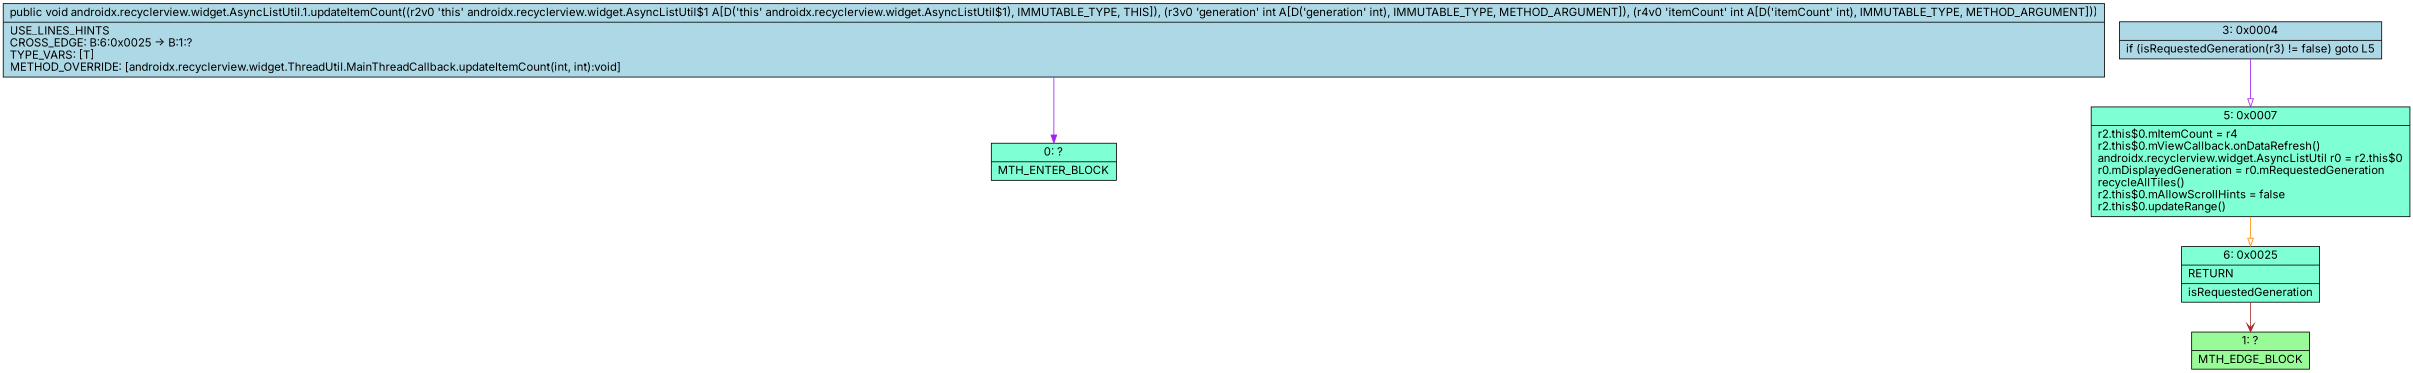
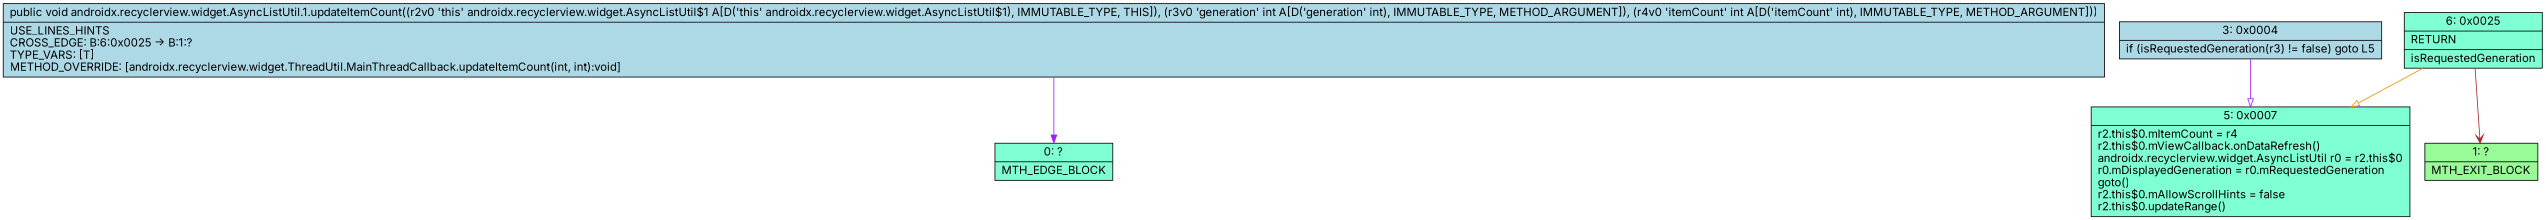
node "0: ?": text "MTH_ENTER_BLOCK" -> "MTH_EDGE_BLOCK"
node "5: 0x0007": text "recycleAllTiles()" -> "goto()"
edge "5: 0x0007" -> "6: 0x0025": reversed
node "1: ?": text "MTH_EDGE_BLOCK" -> "MTH_EXIT_BLOCK"
